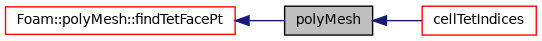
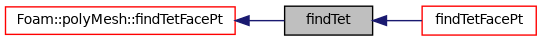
node "polyMesh": label "polyMesh" -> "findTet"
node "cellTetIndices": label "cellTetIndices" -> "findTetFacePt"
